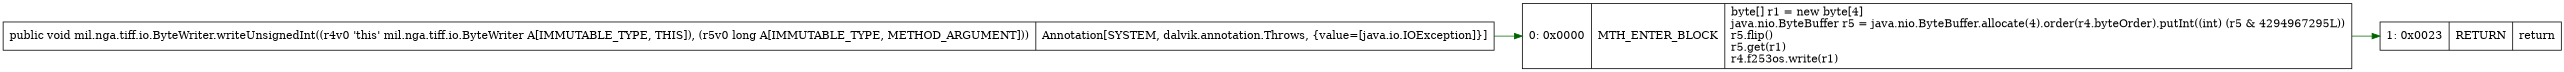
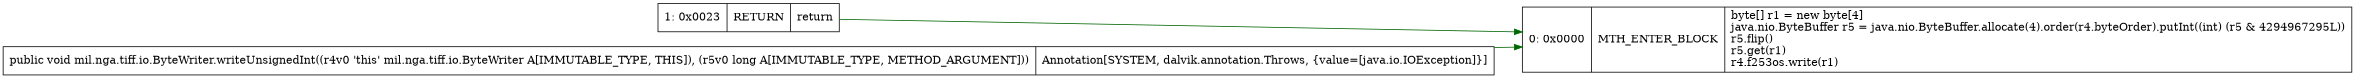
edge "0: 0x0000" -> "1: 0x0023": reversed
